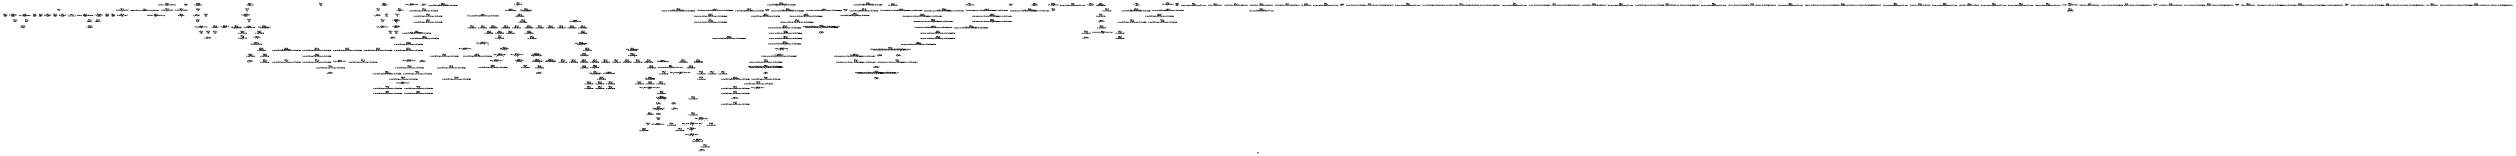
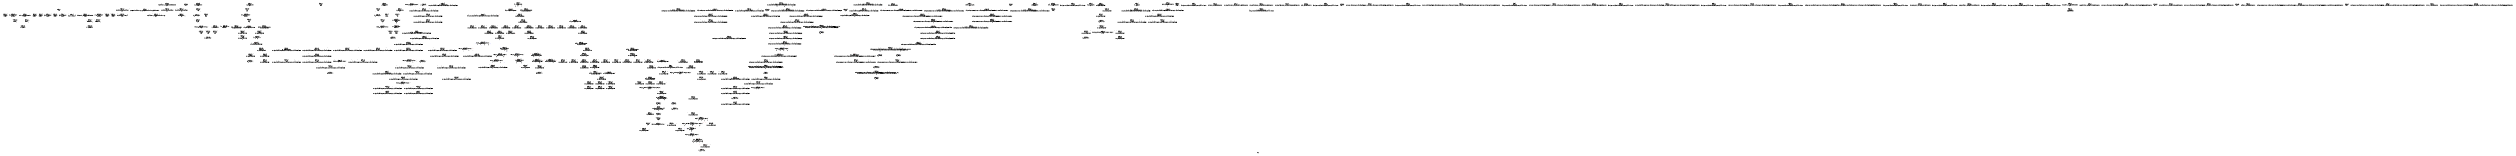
node "NodeID: 133": added
